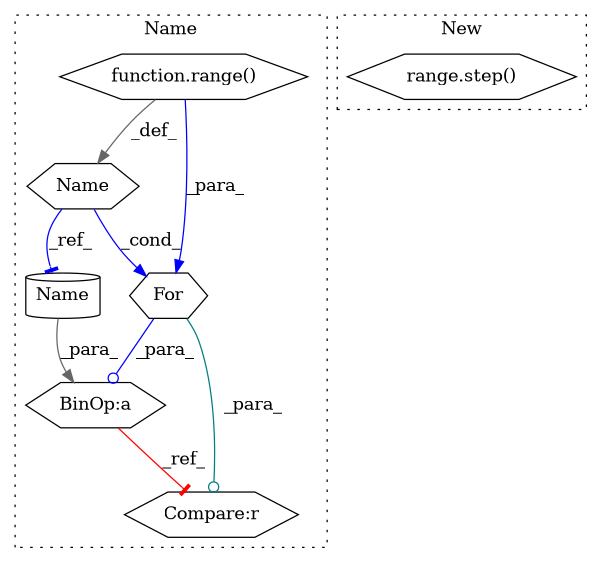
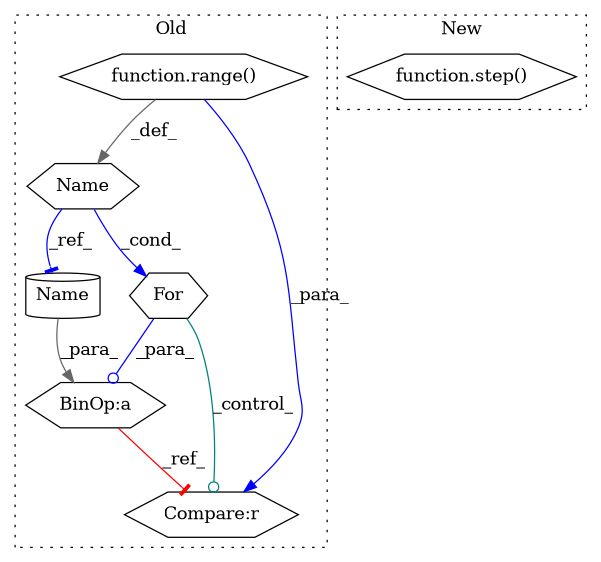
cluster "Name": label "Name" -> "Old"
node "range.step()": label "range.step()" -> "function.step()"
edge "function.range()" -> "For": now "function.range()" -> "Compare:r"
edge "For" -> "Compare:r": label "_para_" -> "_control_"
